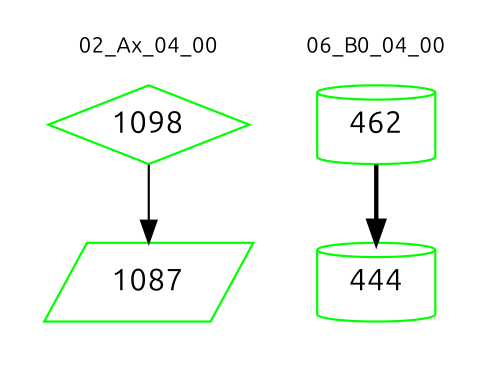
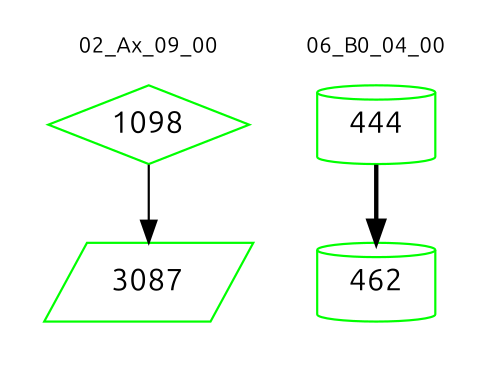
cluster "02_Ax_04_00": label "02_Ax_04_00" -> "02_Ax_09_00"
edge "462" -> "444": reversed
node "1087": label "1087" -> "3087"
